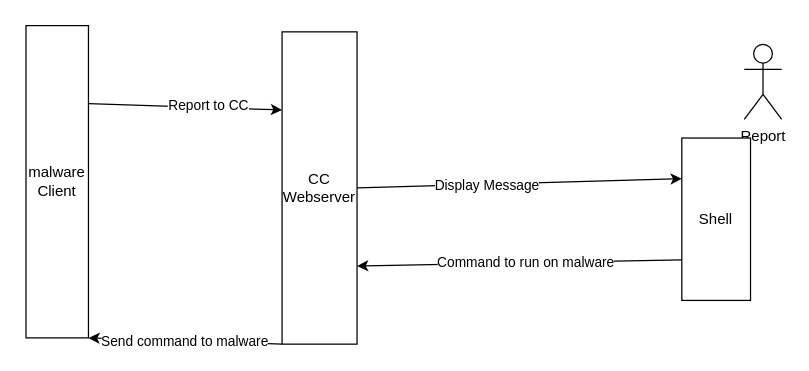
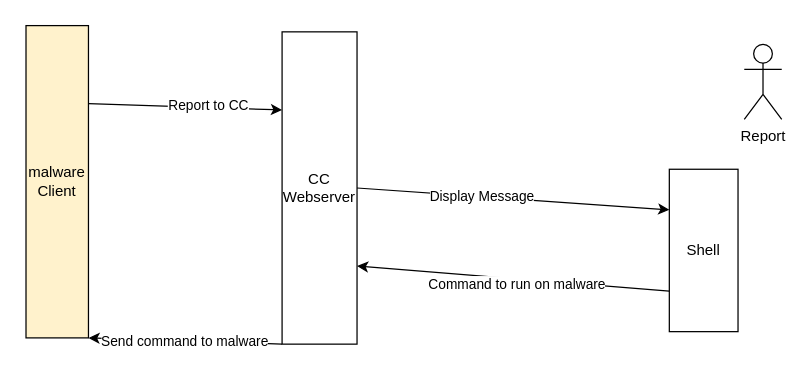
node "malware Client": fillcolor #ffffff -> #fff2cc
node "Shell": moved (716, 219) -> (704, 251)
